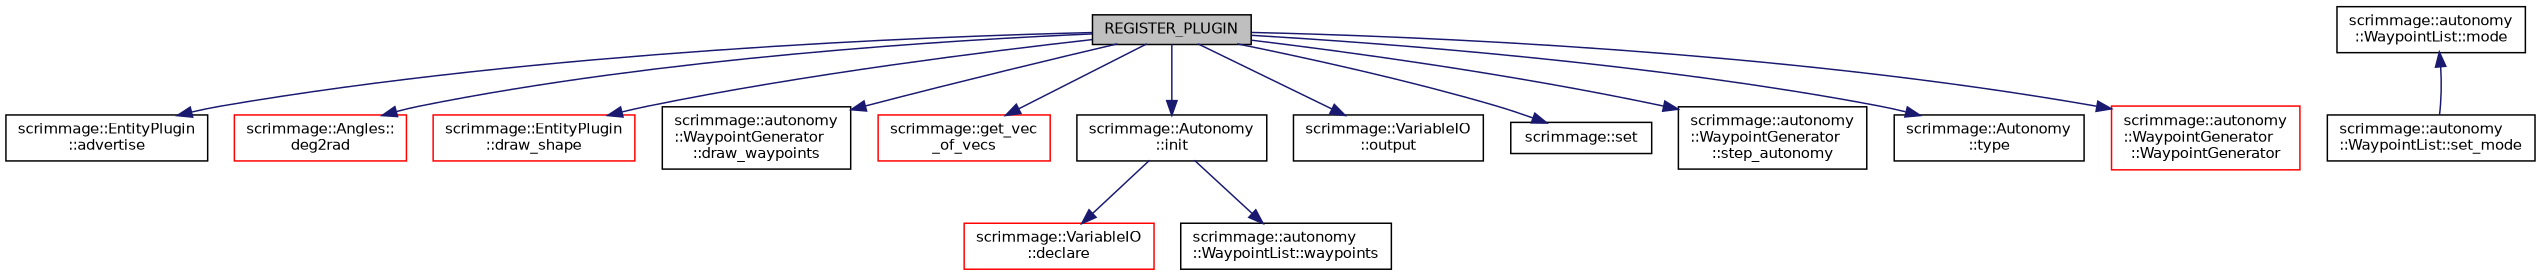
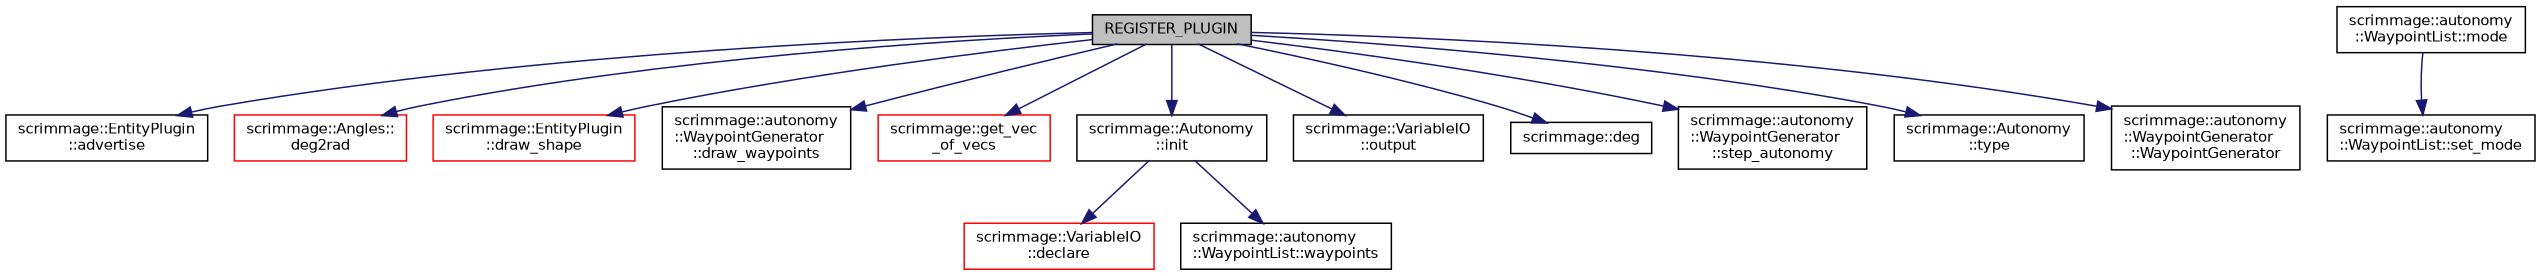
edge "scrimmage::autonomy ::WaypointList::set_mode" -> "scrimmage::autonomy ::WaypointList::mode": reversed
node "scrimmage::set": label "scrimmage::set" -> "scrimmage::deg"
node "scrimmage::autonomy ::WaypointGenerator ::WaypointGenerator": color red -> black
